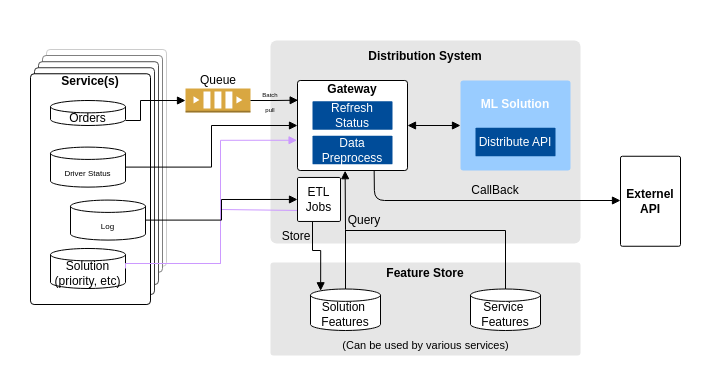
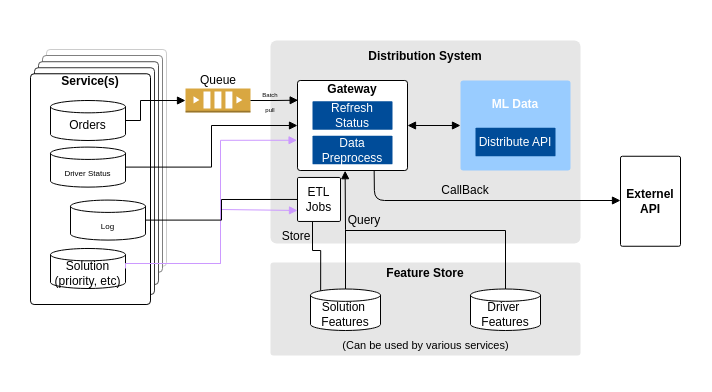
node "Orders": size 75x25 -> 75x40
node "ML Solution": label "ML Solution" -> "ML Data"
node "CallBack": moved (496, 191) -> (466, 191)
edge "Log" -> "ETL Jobs": arrowhead block -> none
edge "ETL Jobs" -- "Solution (priority, etc)": arrowhead none -> block
edge "ETL Jobs" -> "Solution Features": arrowhead block -> none
node "Service Features": label "Service Features" -> "Driver Features"
